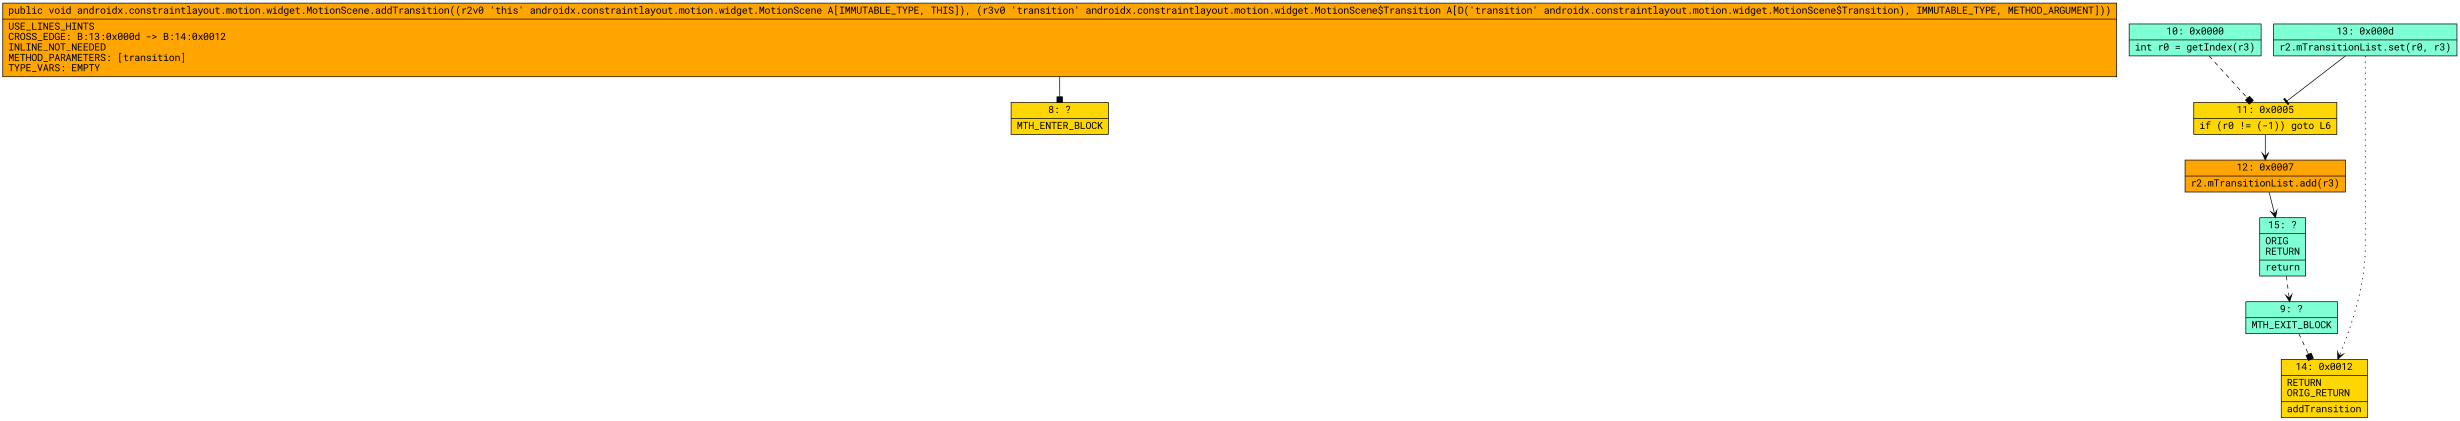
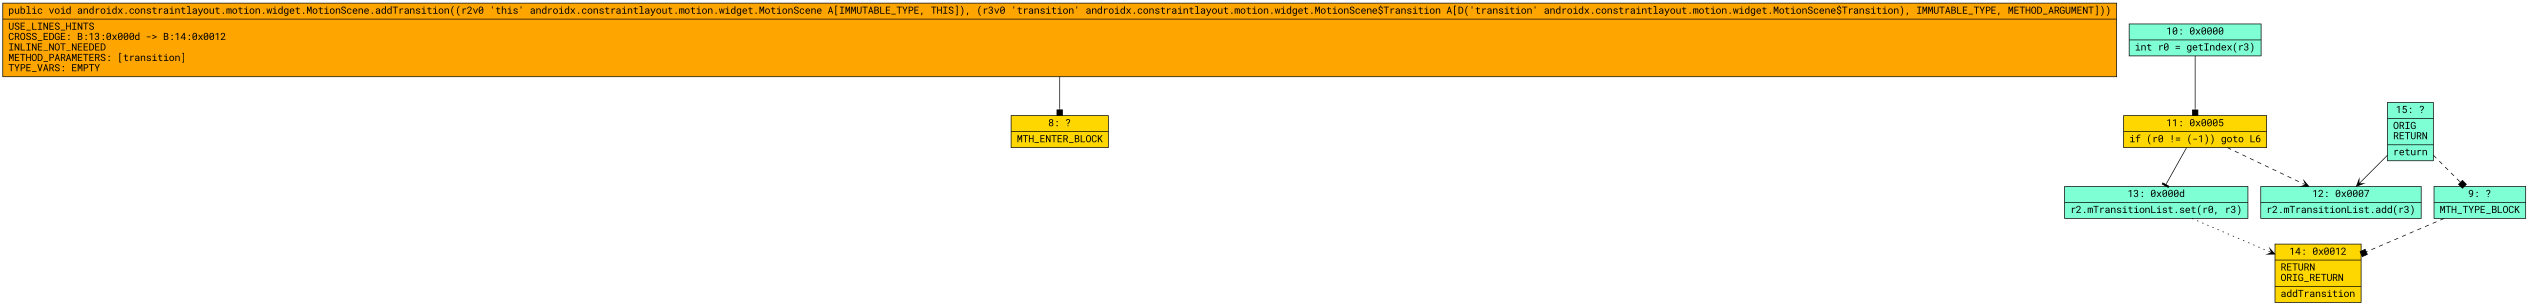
edge "10: 0x0000" -> "11: 0x0005": style dashed -> solid
edge "13: 0x000d" -> "11: 0x0005": reversed
edge "11: 0x0005" -> "12: 0x0007": style solid -> dashed
node "12: 0x0007": fillcolor orange -> aquamarine
edge "12: 0x0007" -> "15: ?": reversed
edge "15: ?" -> "9: ?": arrowhead vee -> box
node "9: ?": text "MTH_EXIT_BLOCK" -> "MTH_TYPE_BLOCK"
